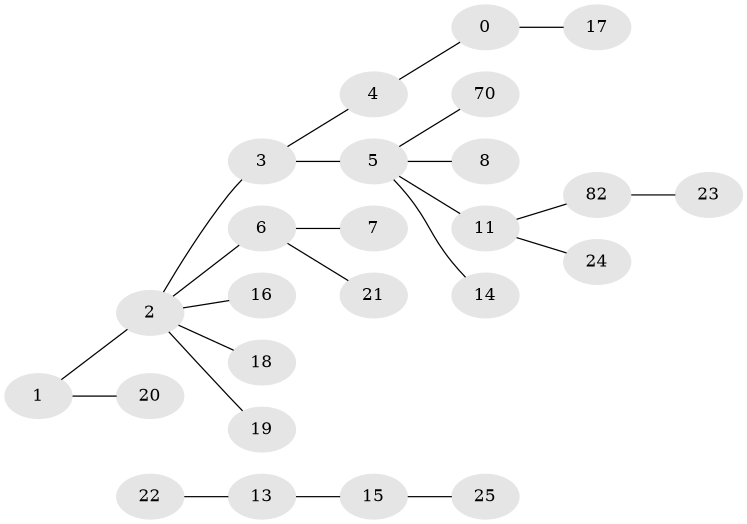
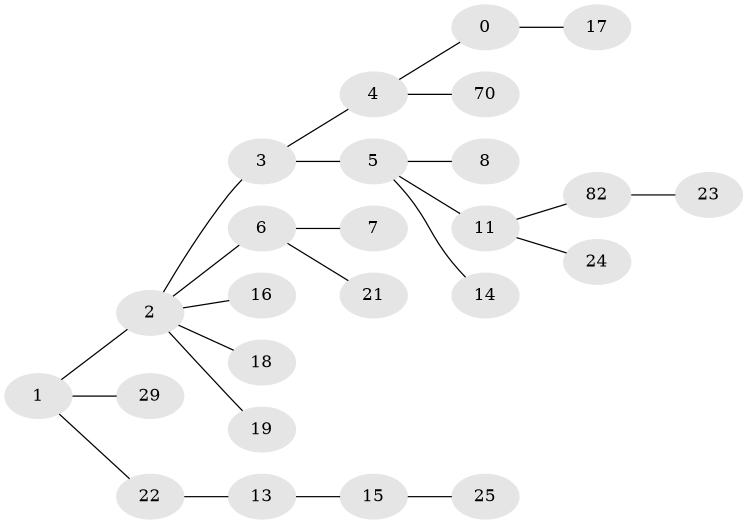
edge "70" -- "5": now "70" -- "4"
node "20": label "20" -> "29"
edge "1" -- "22": added
